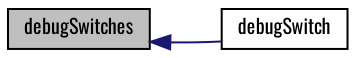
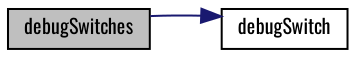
edge "debugSwitch" -> "debugSwitches": reversed
